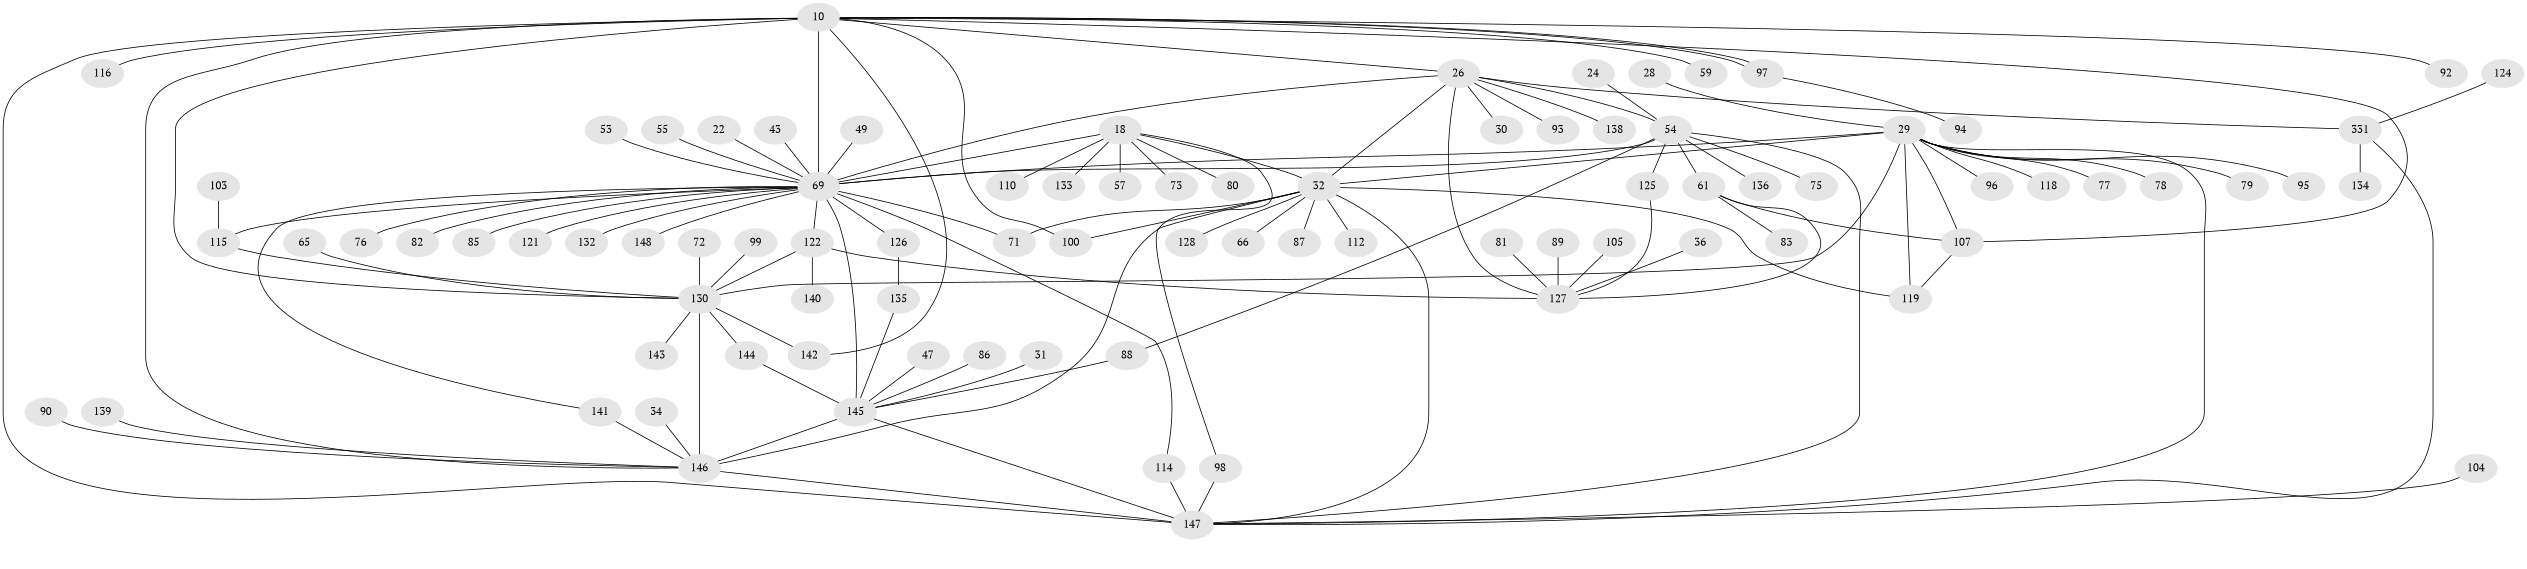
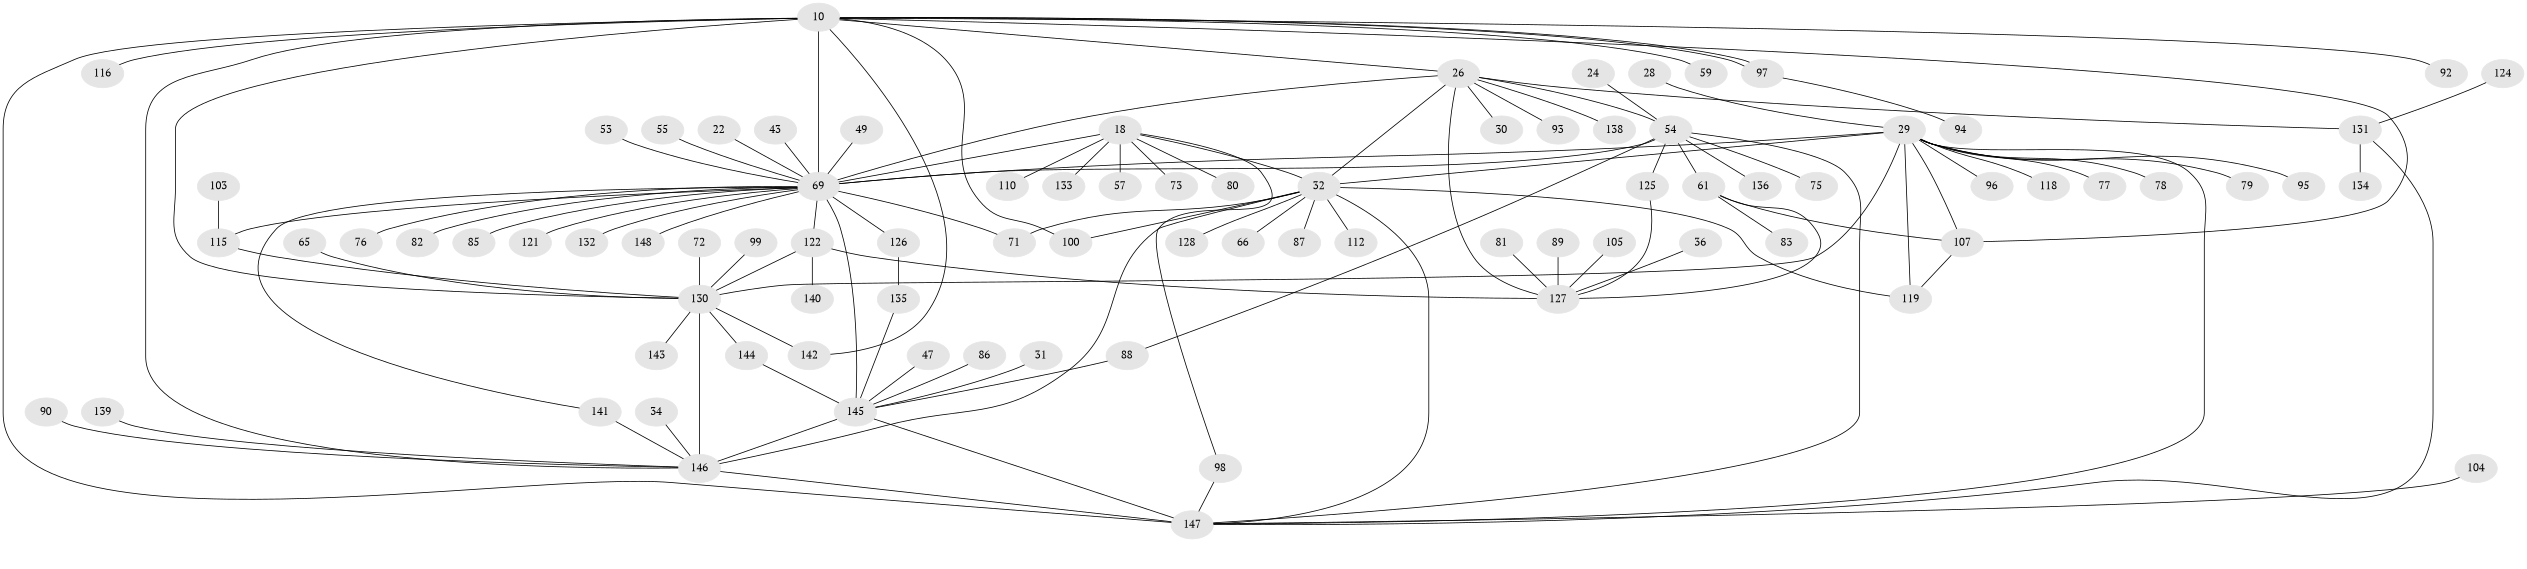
node "331": label "331" -> "131"
node "114": removed
